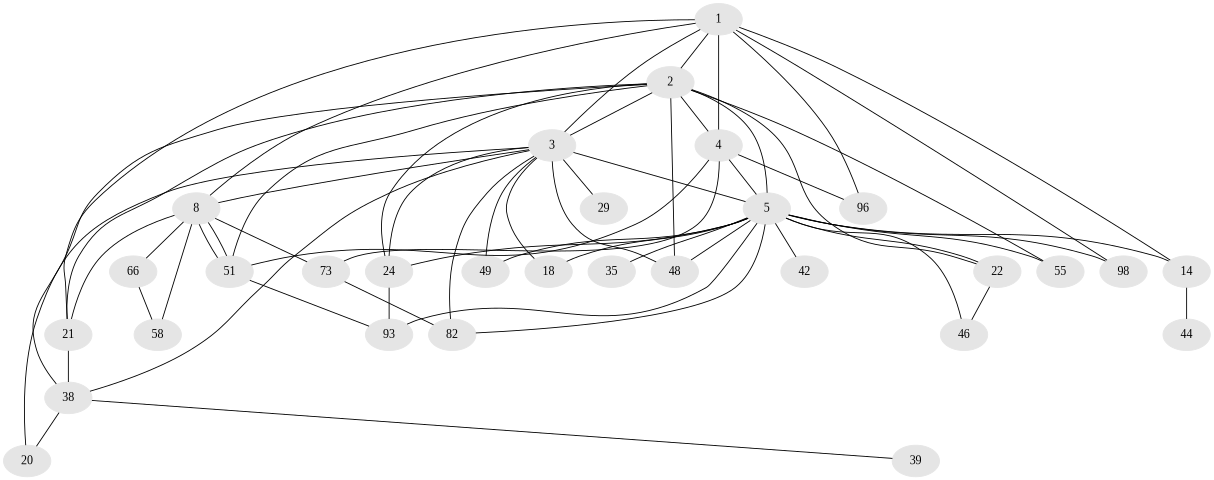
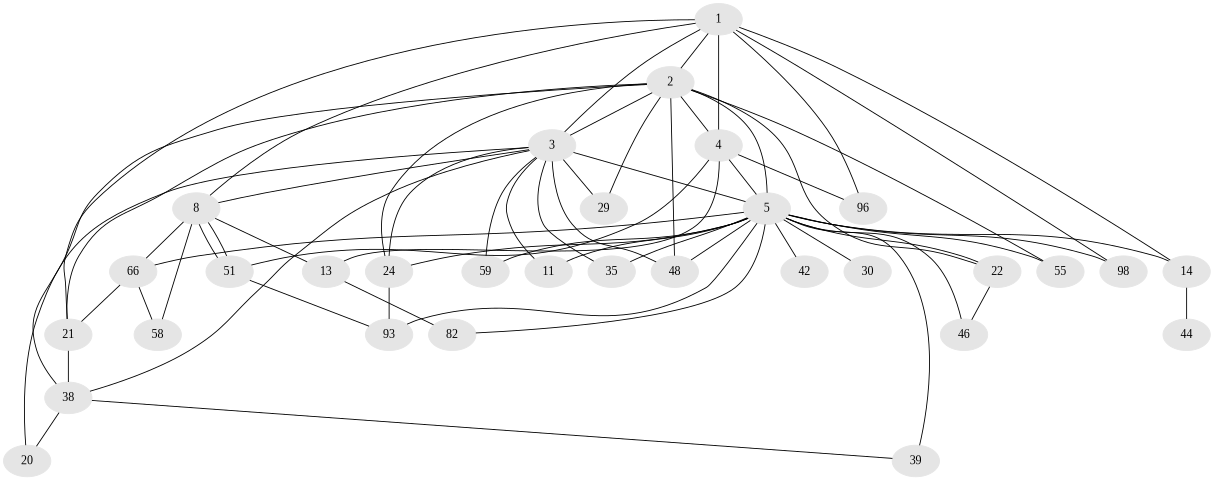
edge "2" -- "51": now "2" -- "29"
edge "3" -- "82": now "3" -- "35"
edge "5" -- "66": added
edge "8" -- "21": now "66" -- "21"
node "73": label "73" -> "13"
node "49": label "49" -> "59"
node "18": label "18" -> "11"
node "30": added
edge "5" -- "39": added
